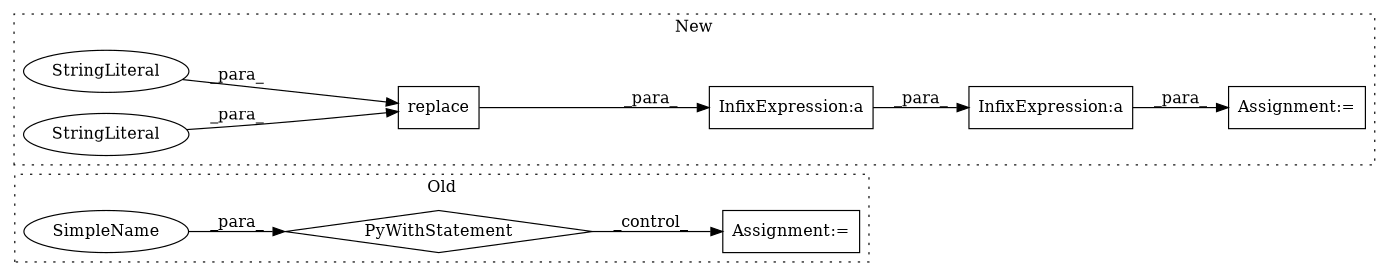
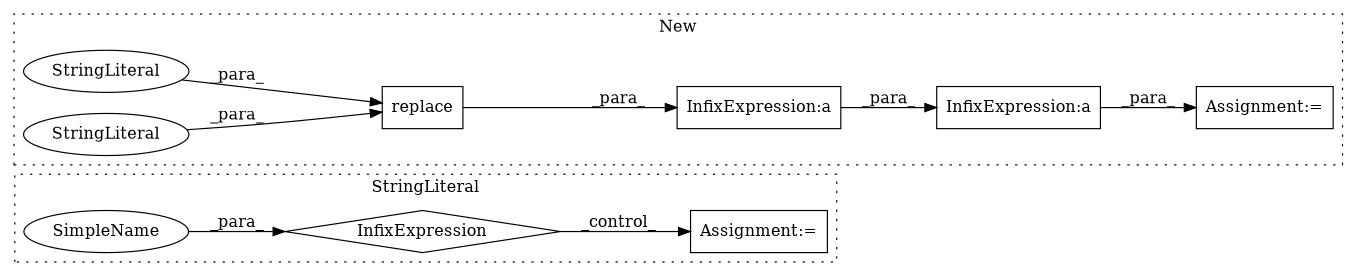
cluster "Old": label "Old" -> "StringLiteral"
node "PyWithStatement": label "PyWithStatement" -> "InfixExpression"
